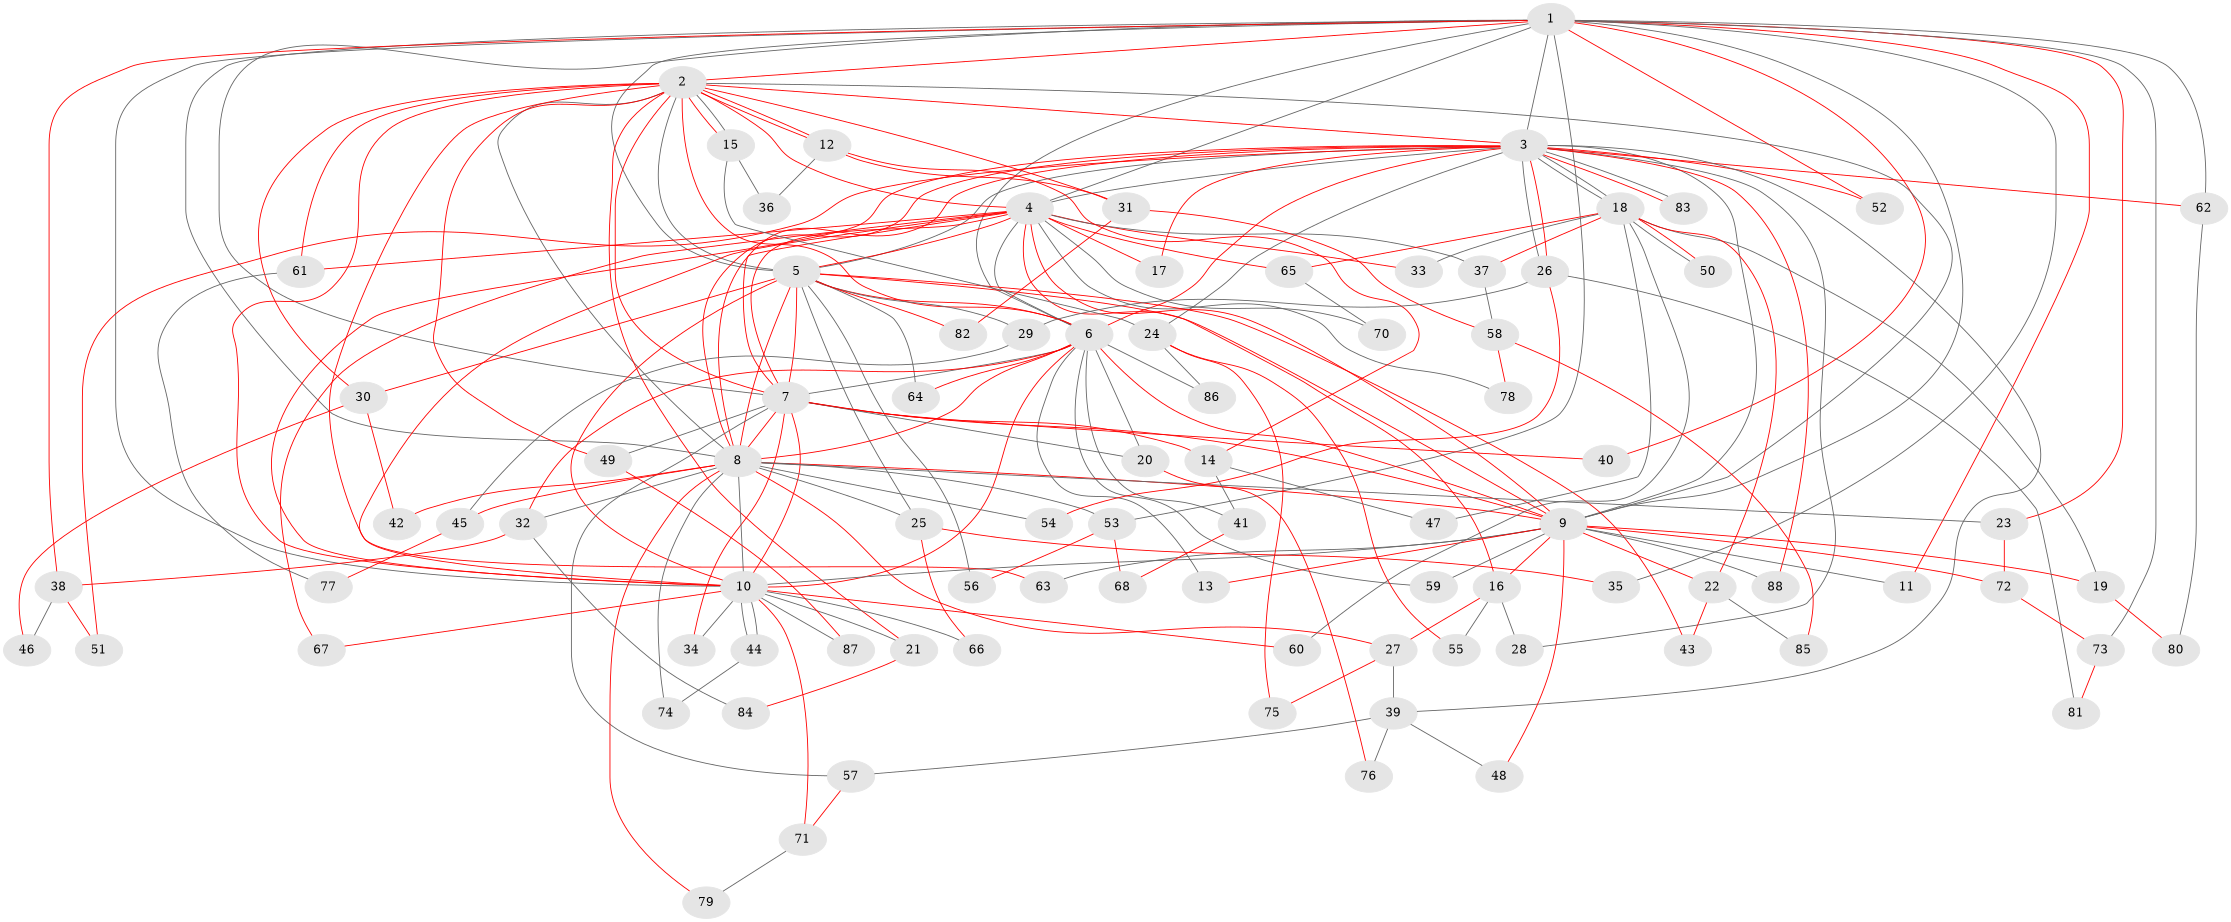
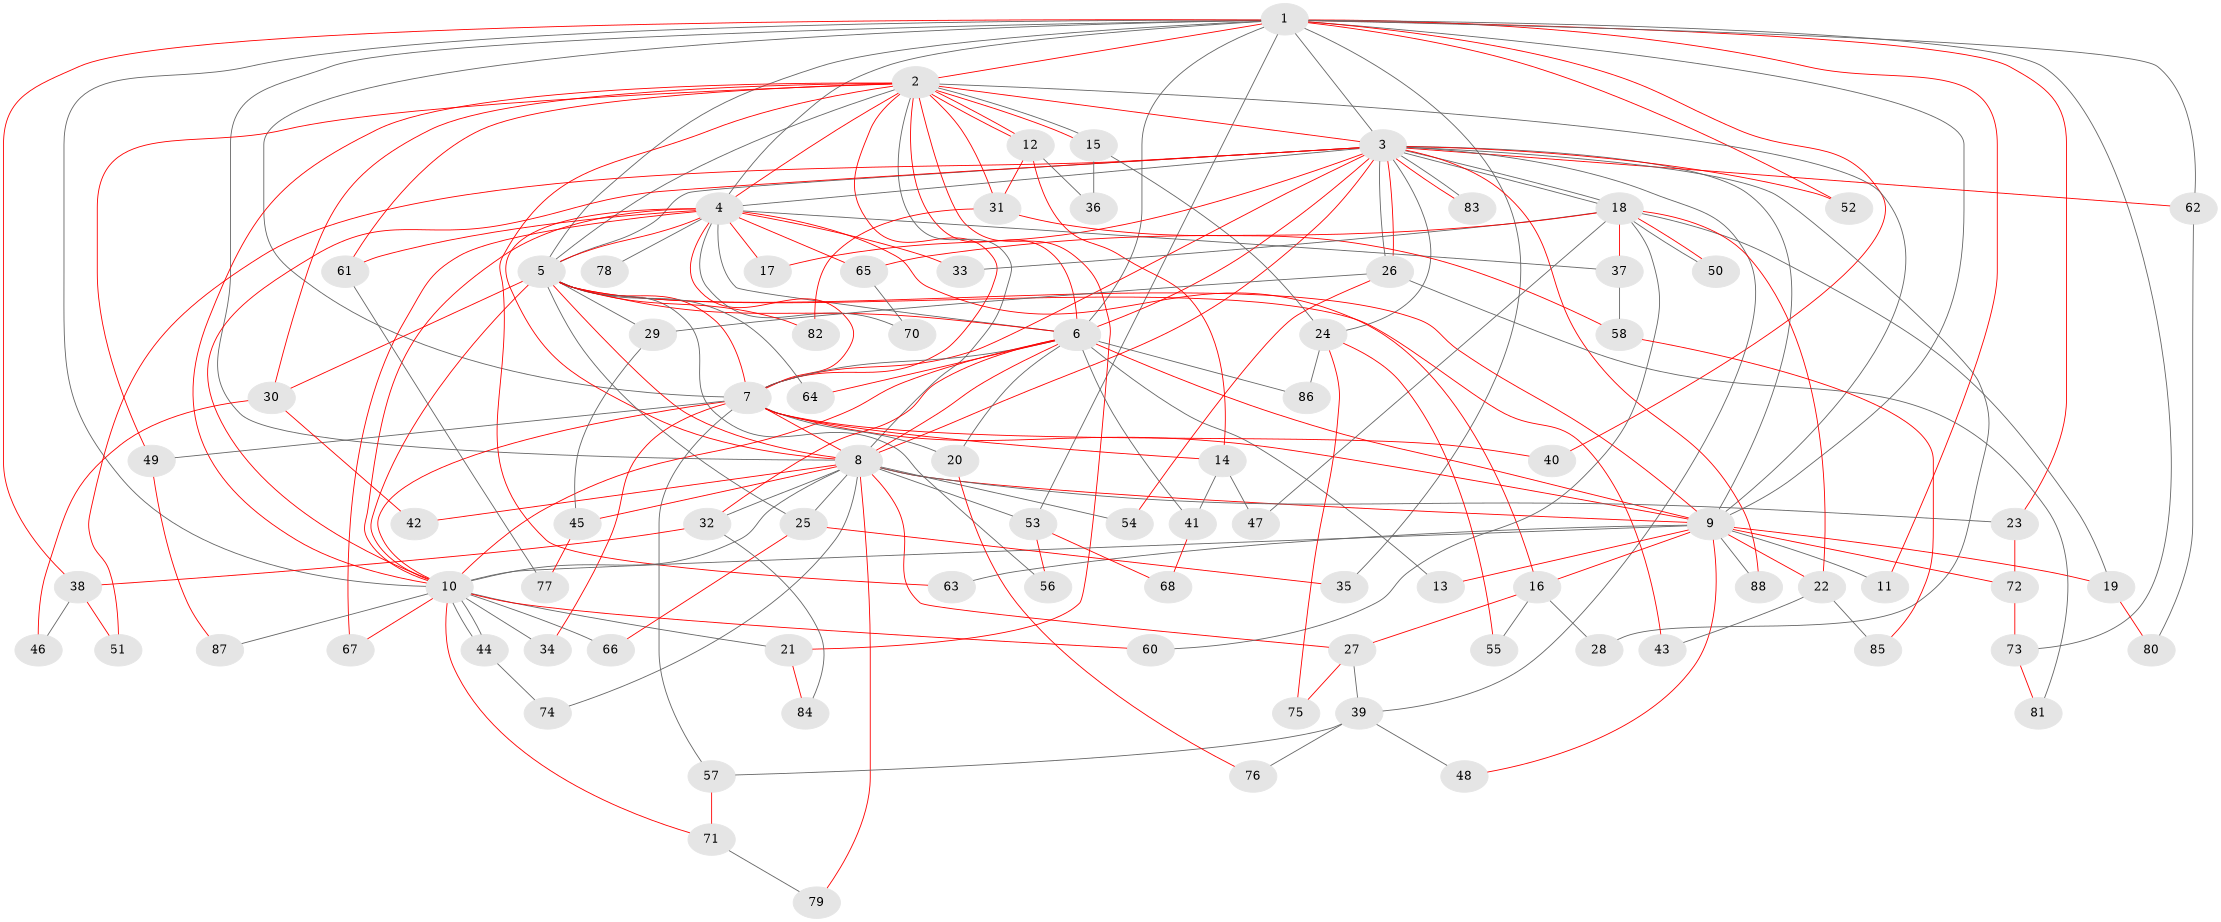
edge "4" -- "9": removed
edge "58" -- "78": removed
node "59": removed
edge "22" -- "43": color red -> gray40
